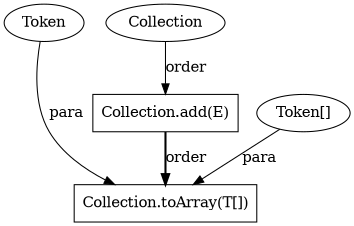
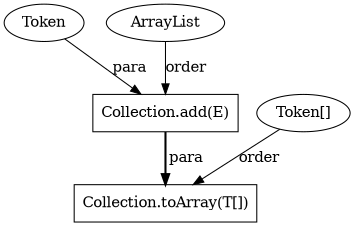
node "Collection": label "Collection" -> "ArrayList"
edge "Token" -> "Collection.toArray(T[])": now "Token" -> "Collection.add(E)"
edge "Collection.add(E)" -> "Collection.toArray(T[])": label "order" -> "para"
edge "Token[]" -> "Collection.toArray(T[])": label "para" -> "order"
